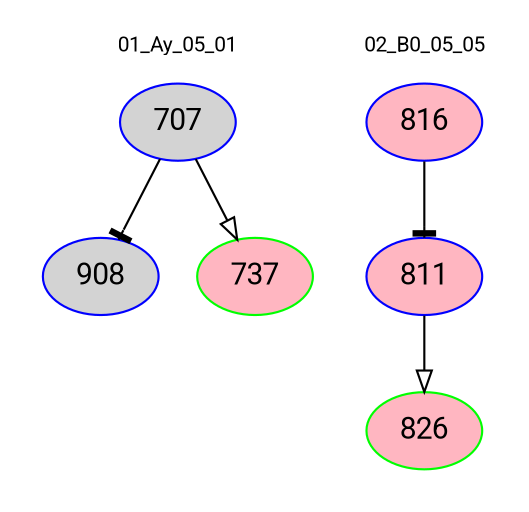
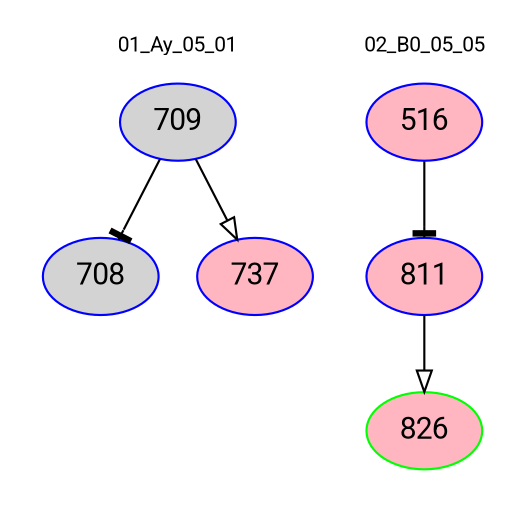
node "707": label "707" -> "709"
node "816": label "816" -> "516"
node "908": label "908" -> "708"
node "737": color green -> blue
